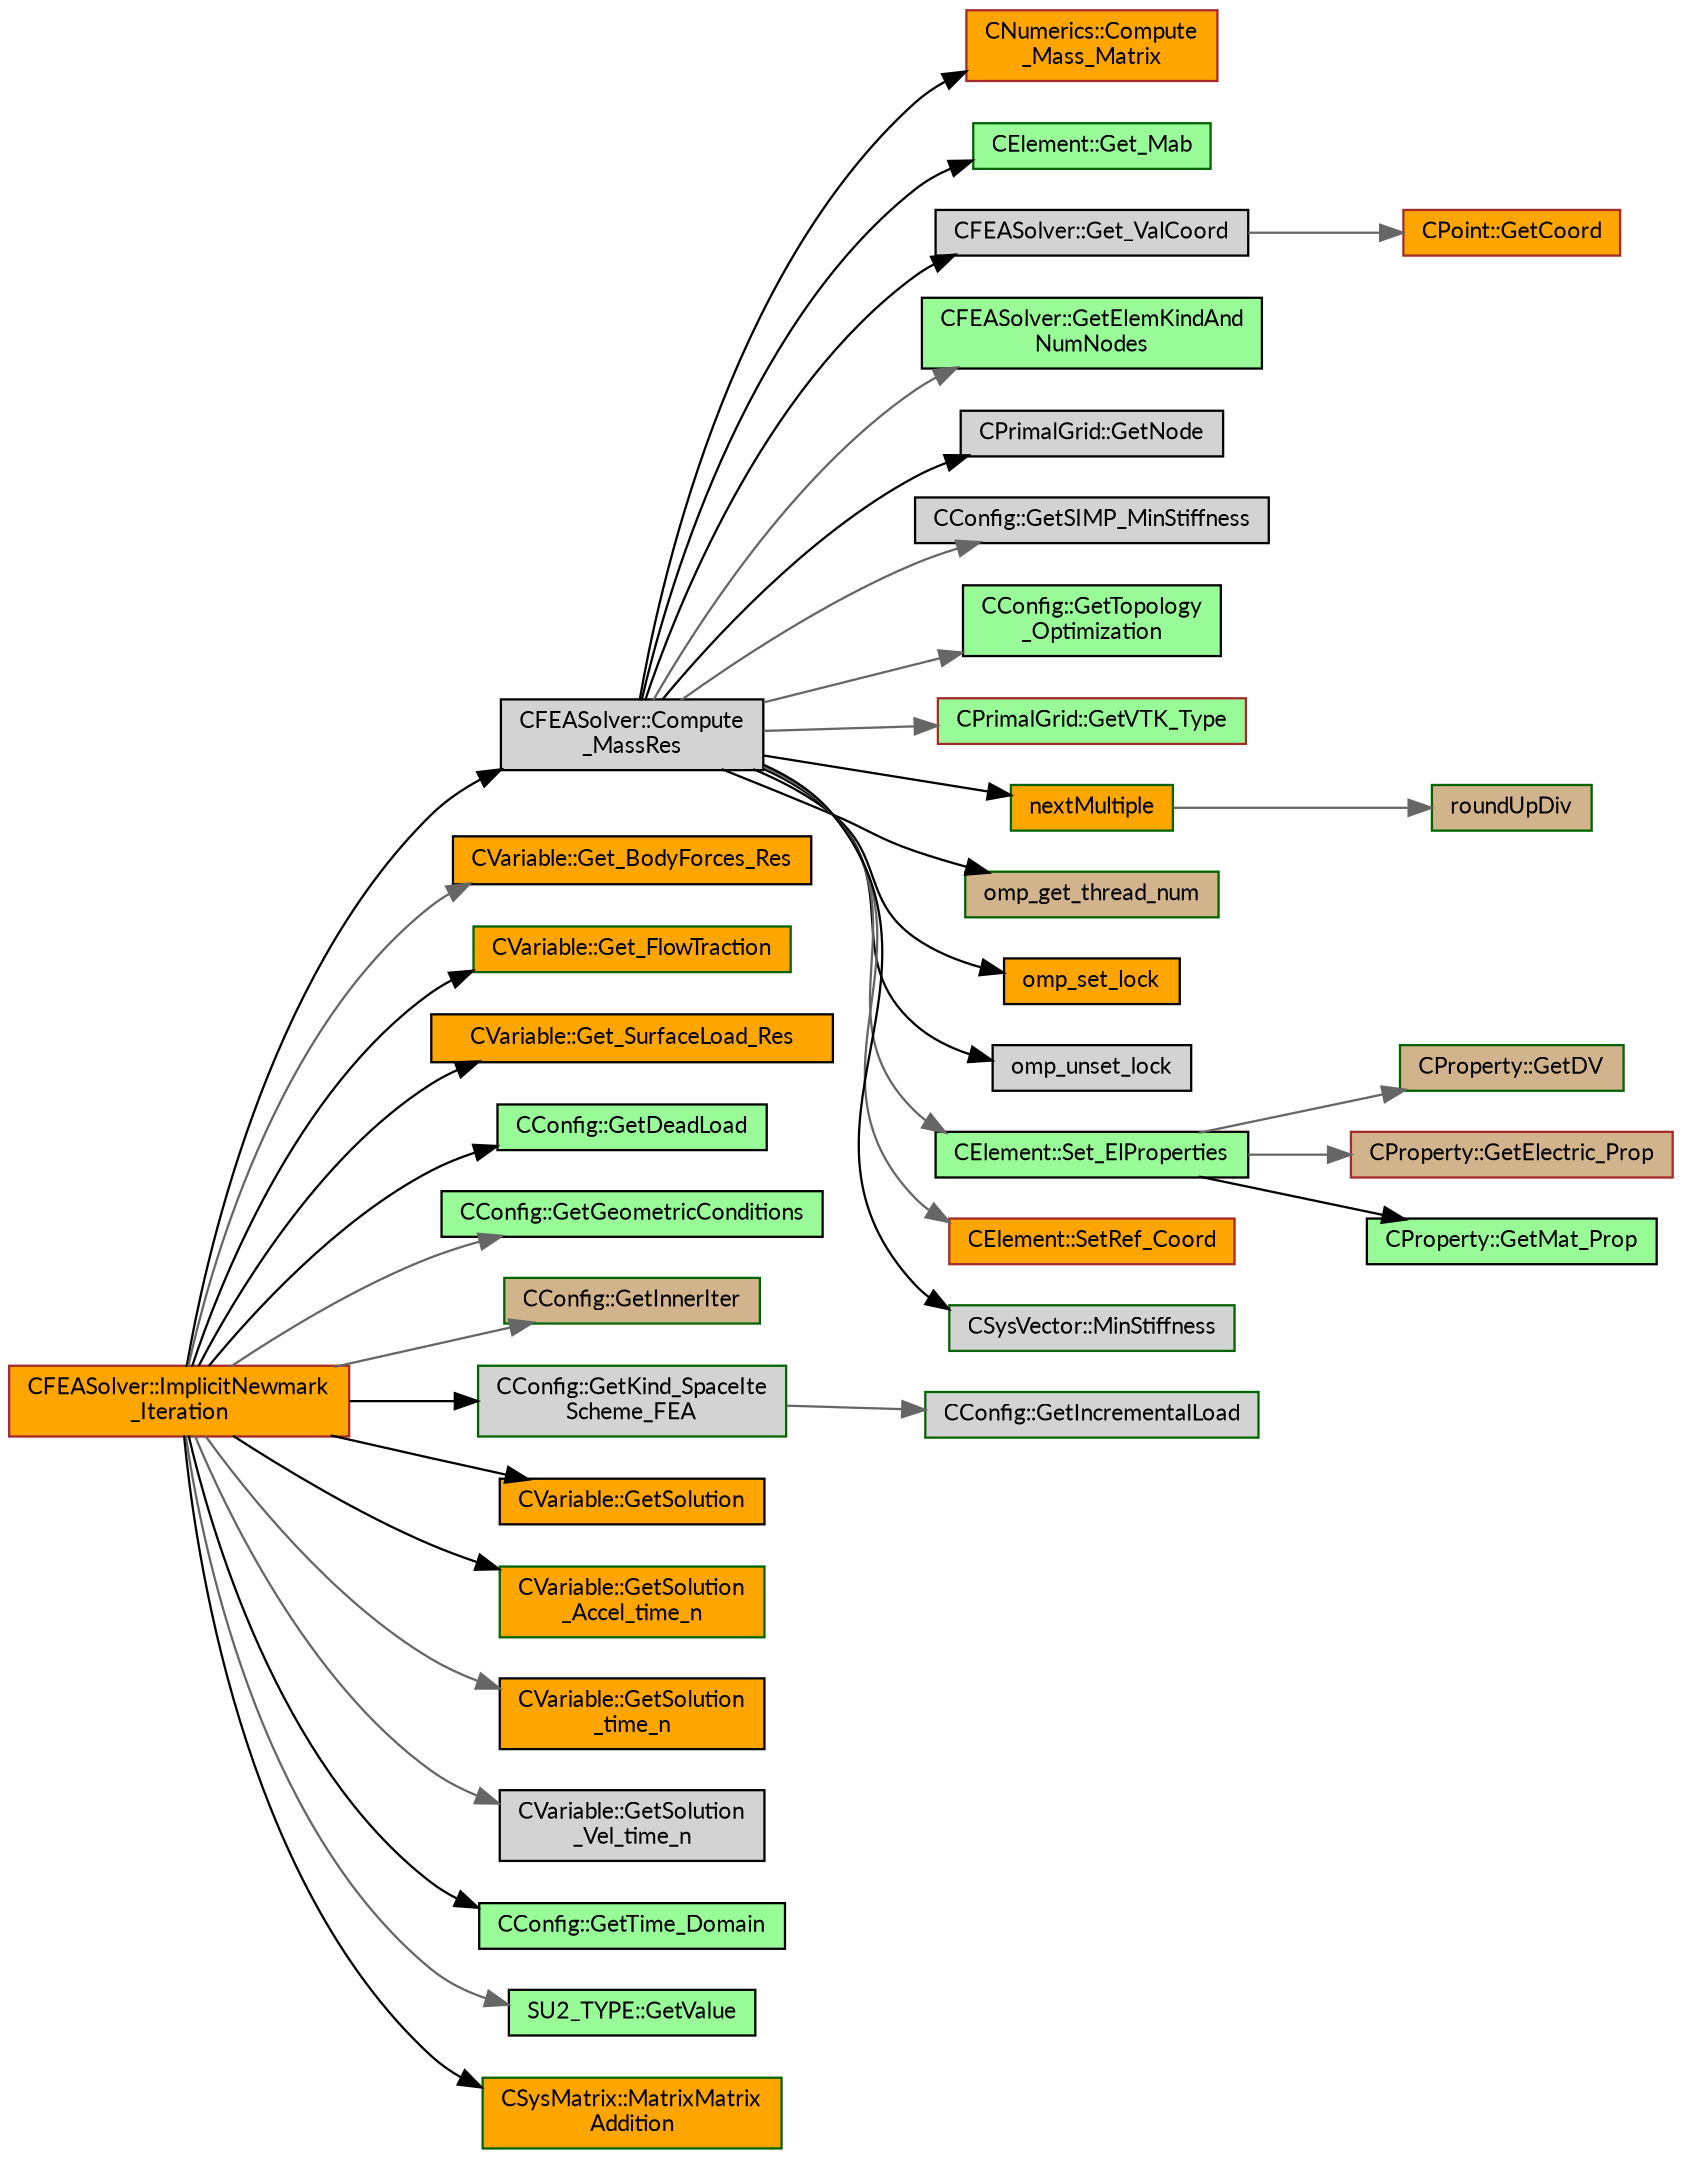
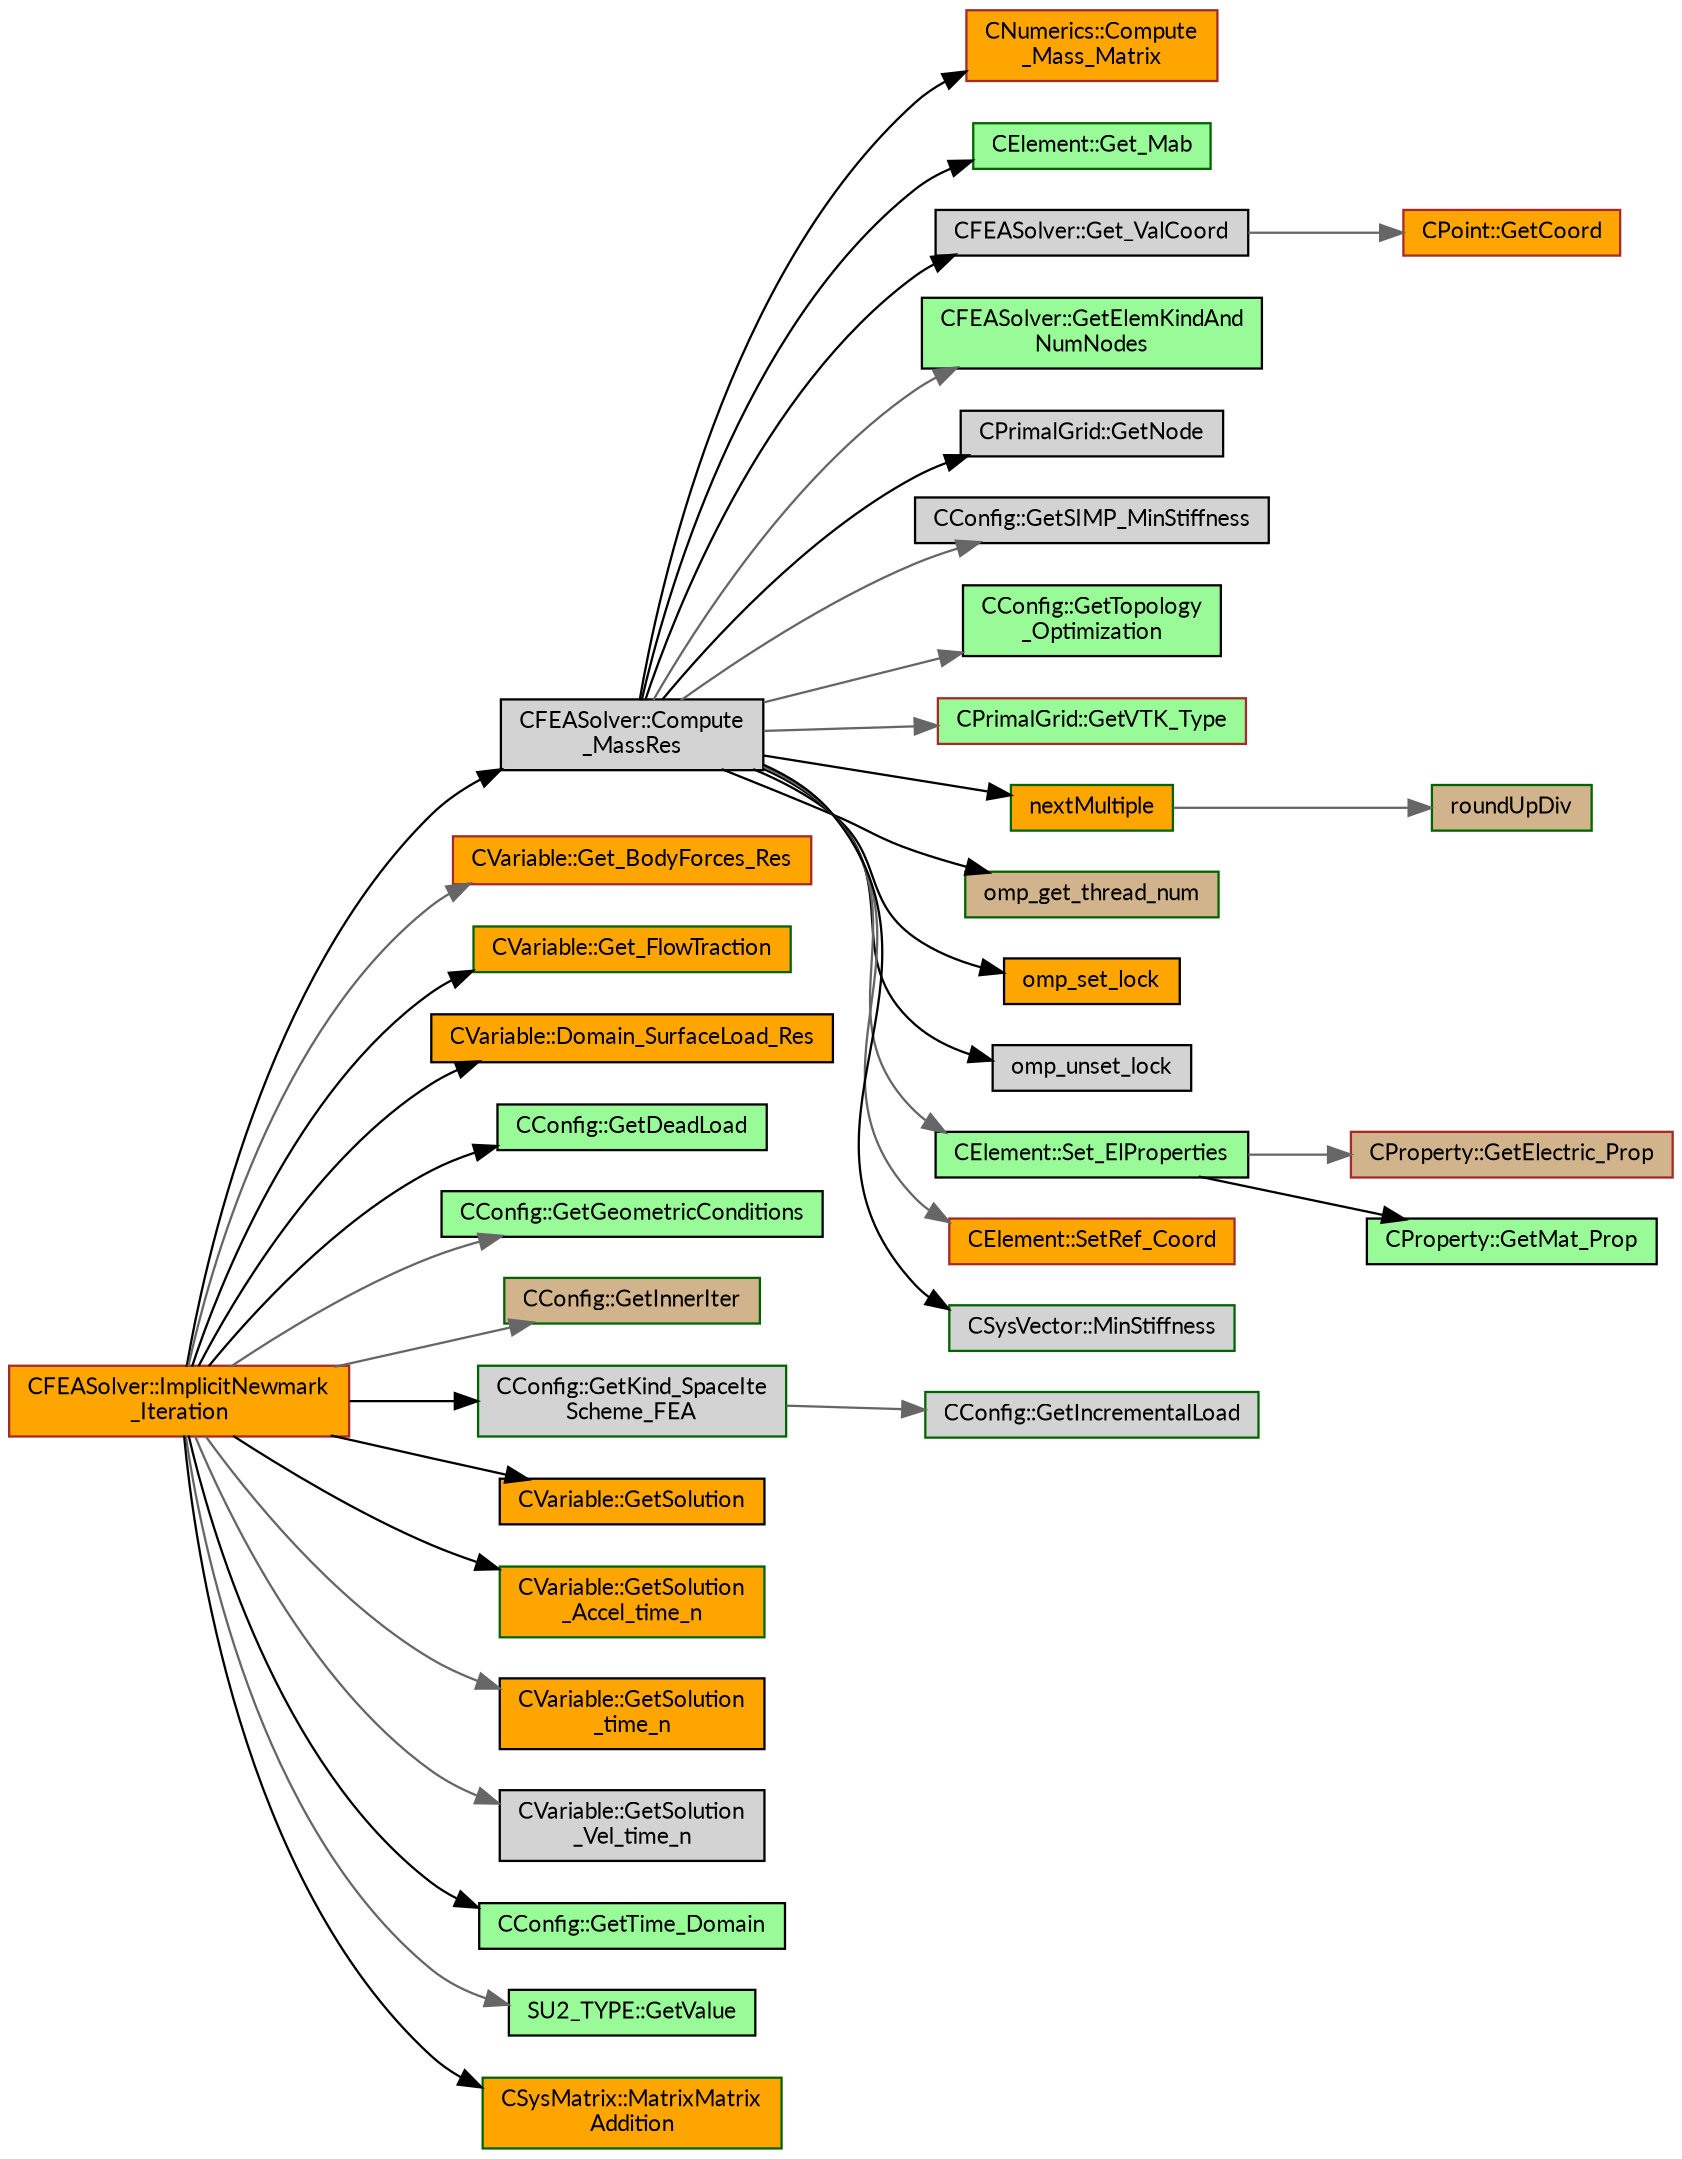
node "CVariable::Get_BodyForces_Res": color black -> brown
node "CVariable::Get_SurfaceLoad_Res": label "CVariable::Get_SurfaceLoad_Res" -> "CVariable::Domain_SurfaceLoad_Res"
node "CProperty::GetDV": removed
